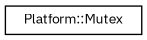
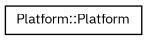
node "Platform::Mutex": label "Platform::Mutex" -> "Platform::Platform"
